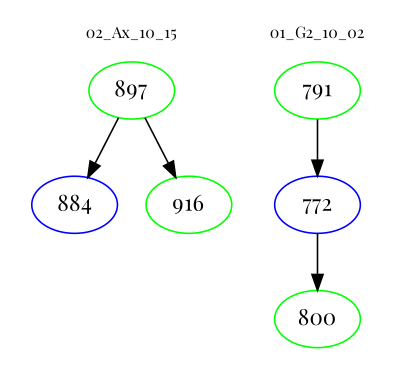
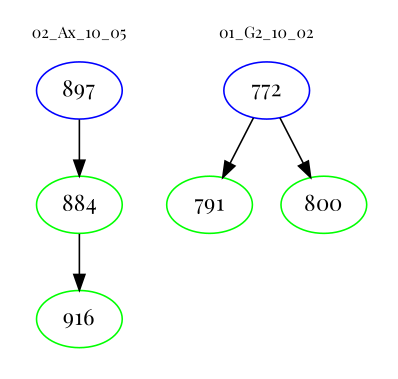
cluster "02_Ax_10_15": label "02_Ax_10_15" -> "02_Ax_10_05"
node "897": color green -> blue
edge "791" -> "772": reversed
edge "897" -> "916": now "884" -> "916"
node "884": color blue -> green
